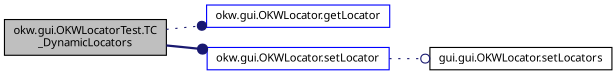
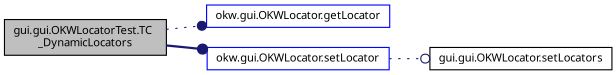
node "okw.gui.OKWLocatorTest.TC _DynamicLocators": label "okw.gui.OKWLocatorTest.TC _DynamicLocators" -> "gui.gui.OKWLocatorTest.TC _DynamicLocators"
